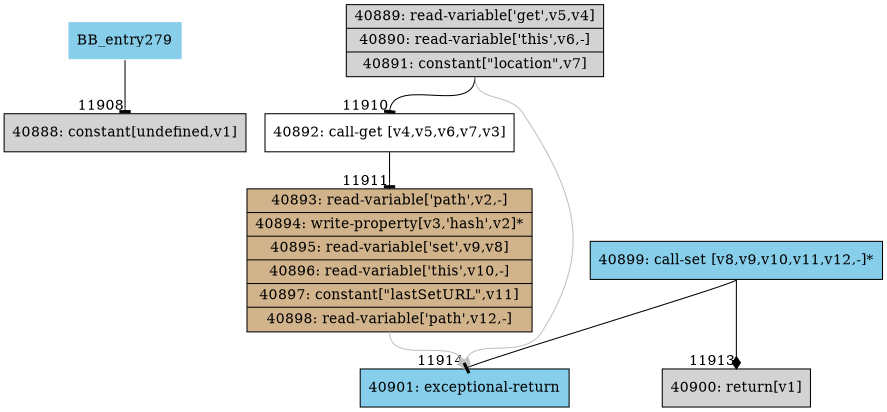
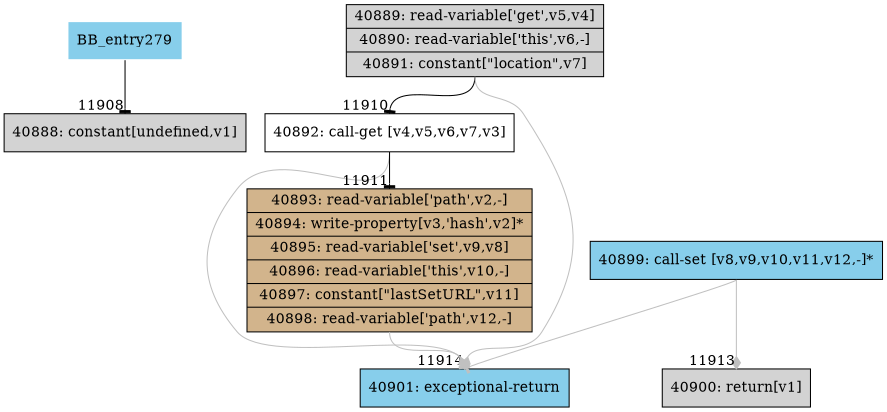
edge "40892: call-get [v4,v5,v6,v7,v3]" -> "40901: exceptional-return": added
edge "40899: call-set [v8,v9,v10,v11,v12,-]*" -> "40900: return[v1]": color black -> gray
edge "40899: call-set [v8,v9,v10,v11,v12,-]*" -> "40901: exceptional-return": color black -> gray
